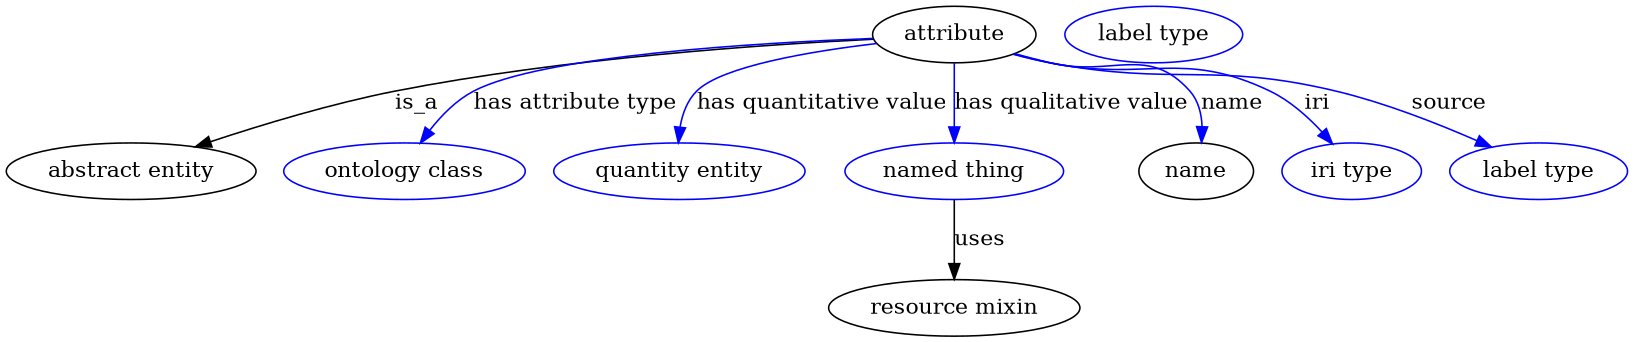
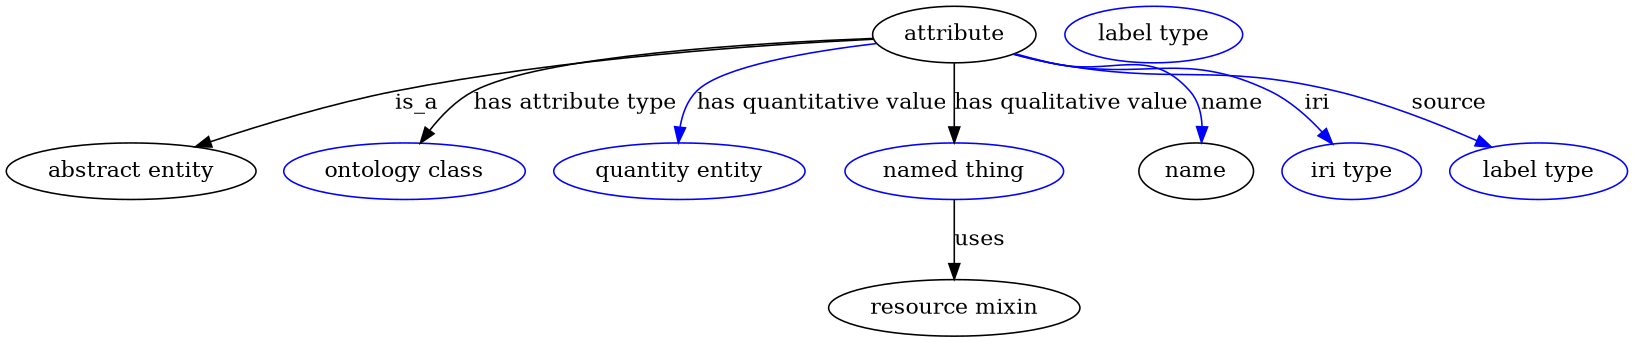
edge "attribute" -> "ontology class": color blue -> black
edge "attribute" -> "named thing": color blue -> black
